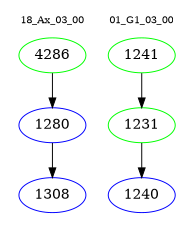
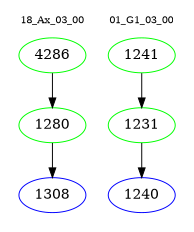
node "1280": color blue -> green
